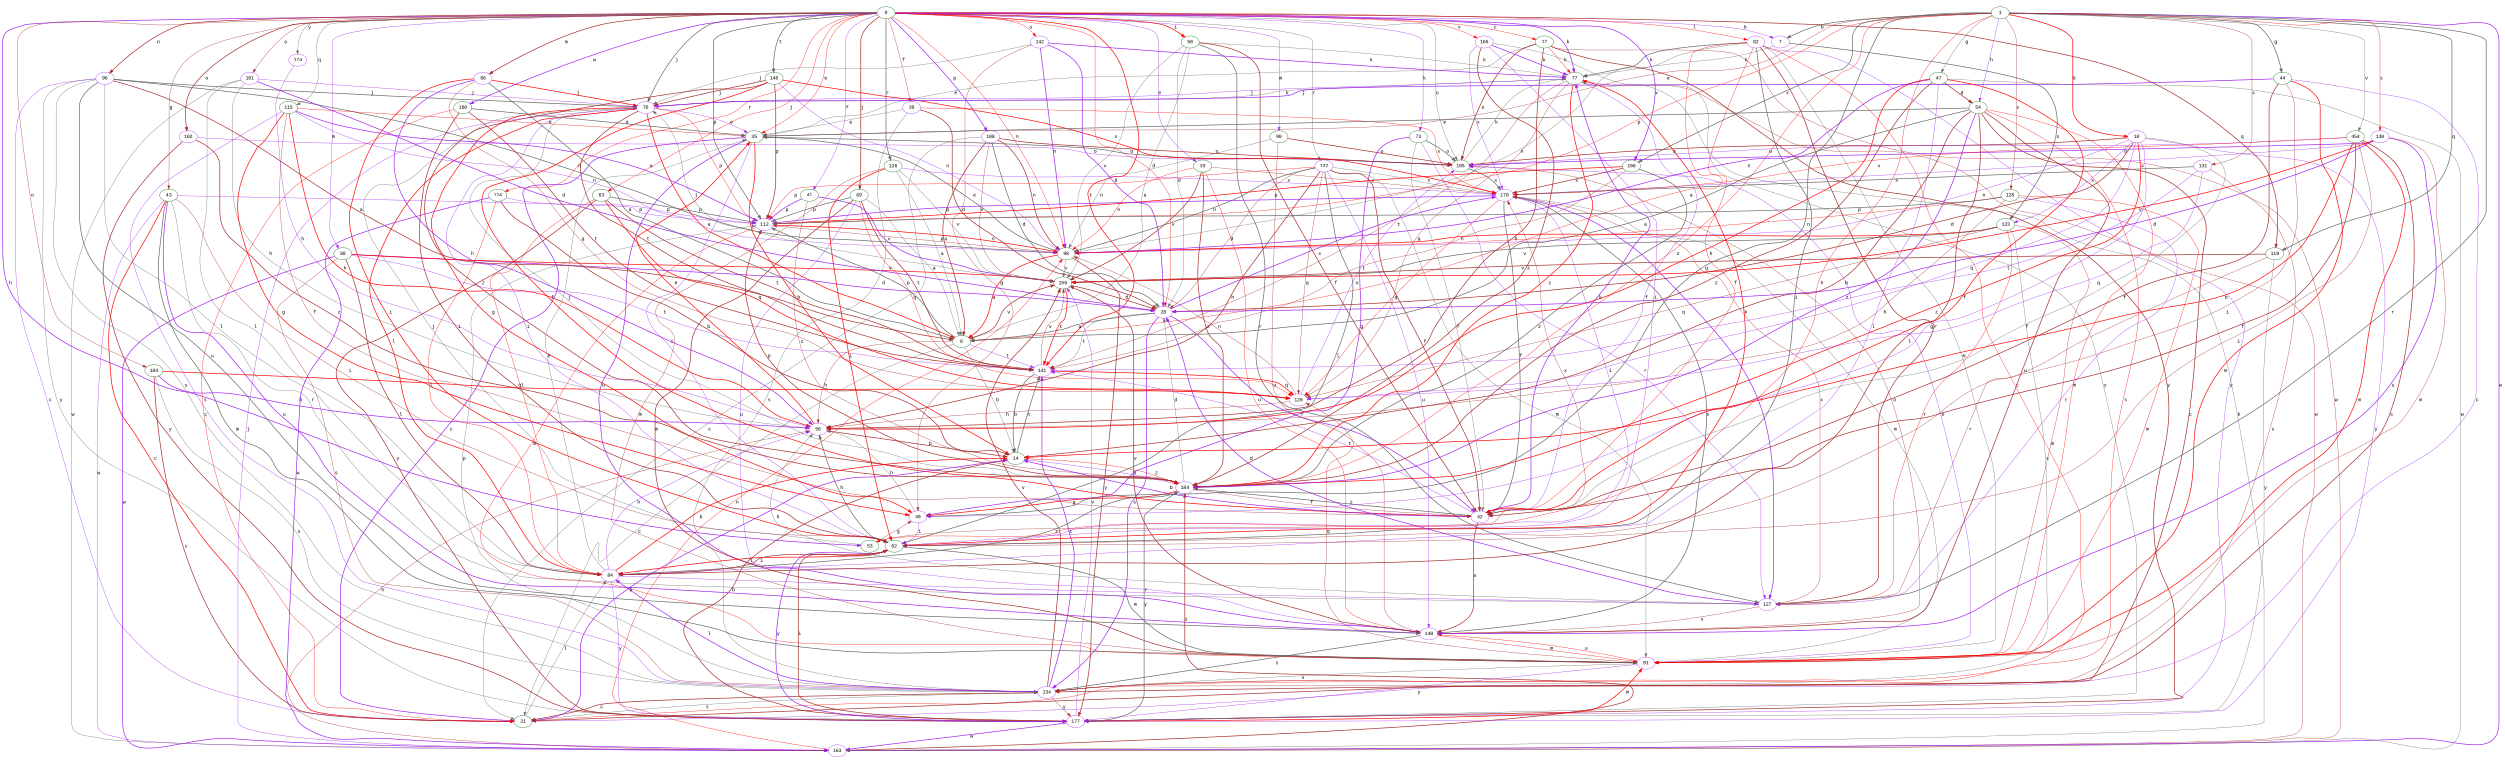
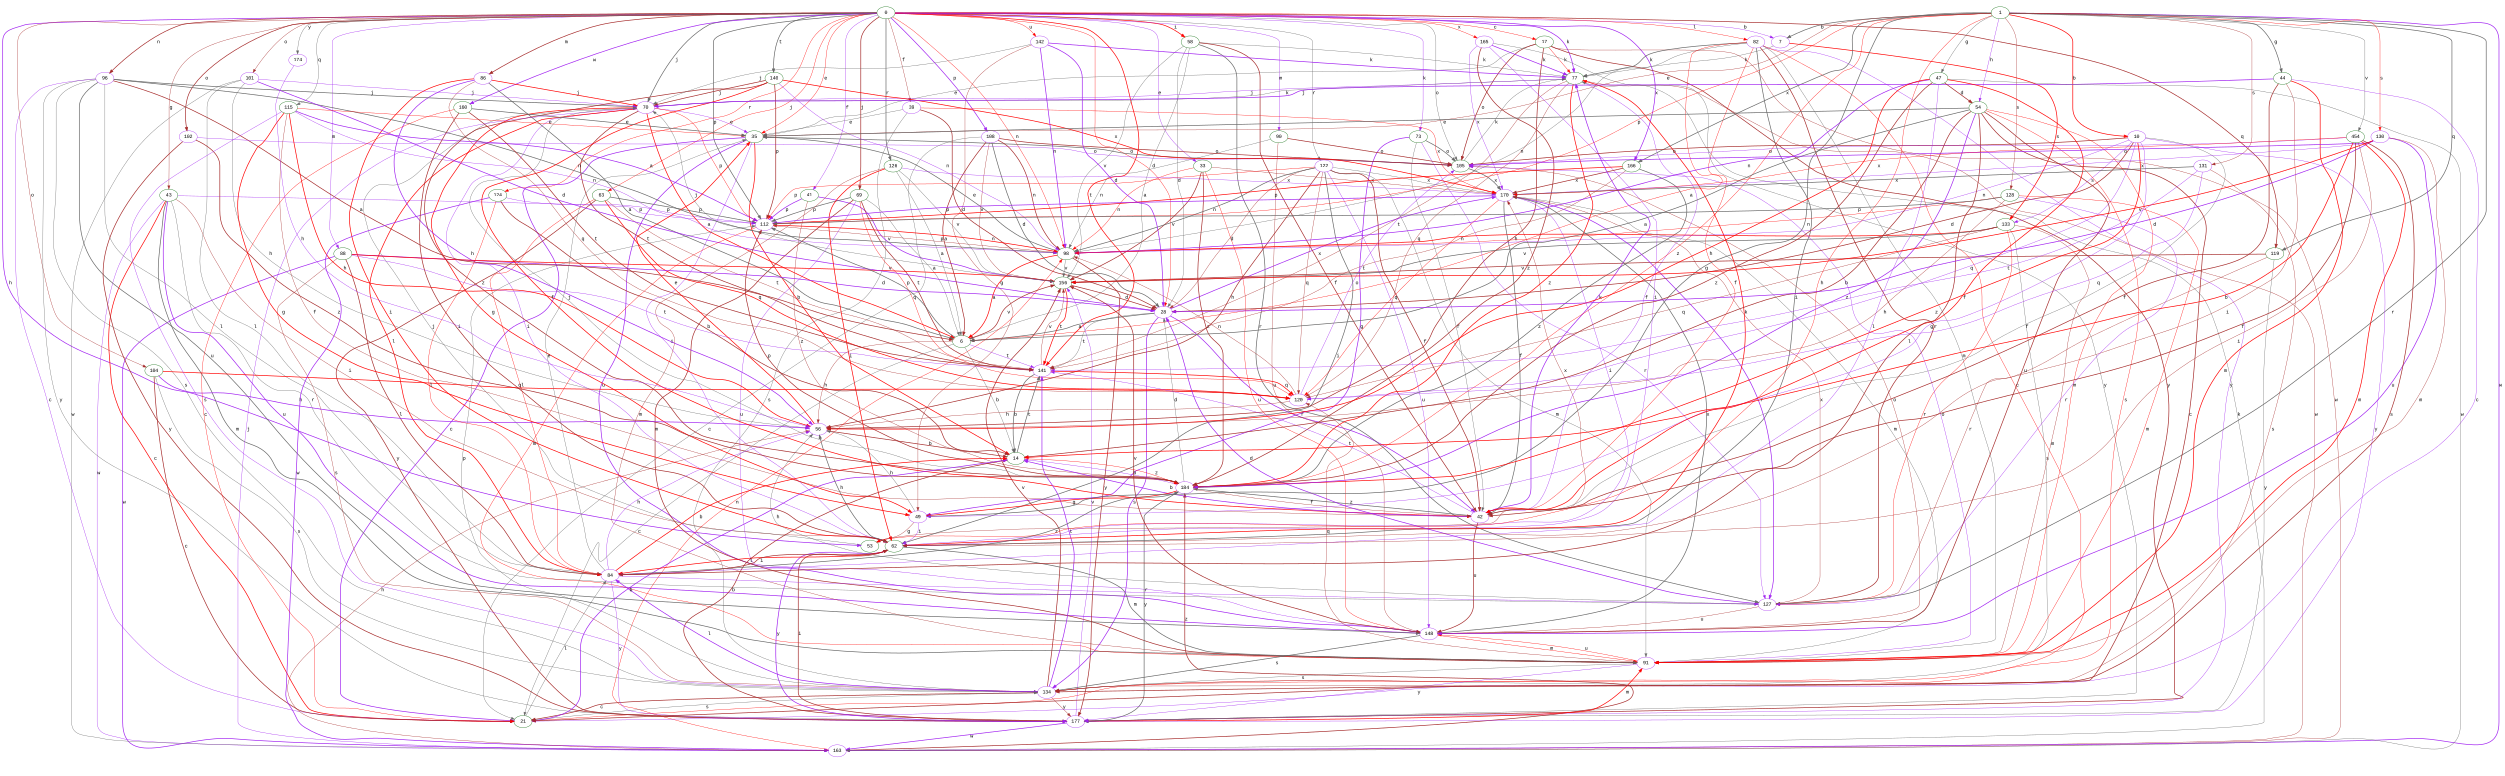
edge "7" -> "133": color gray40 -> red
edge "63" -> "141": style bold -> solid
edge "53" -> "49": reversed
